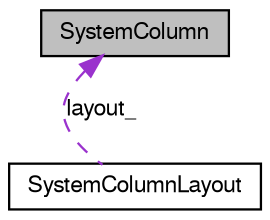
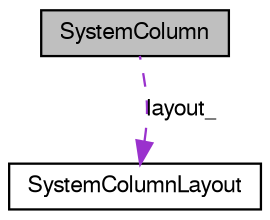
edge "SystemColumnLayout" -> "SystemColumn": reversed
